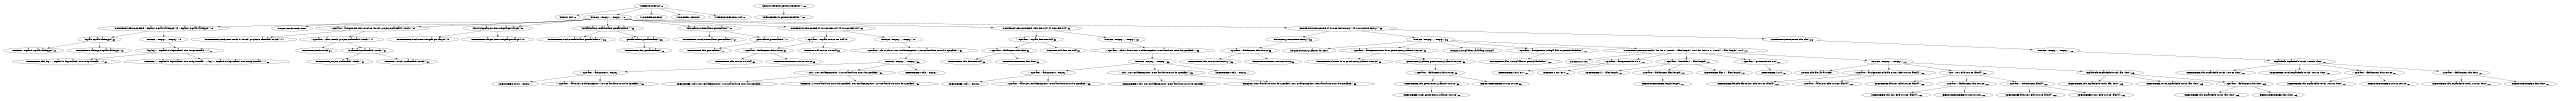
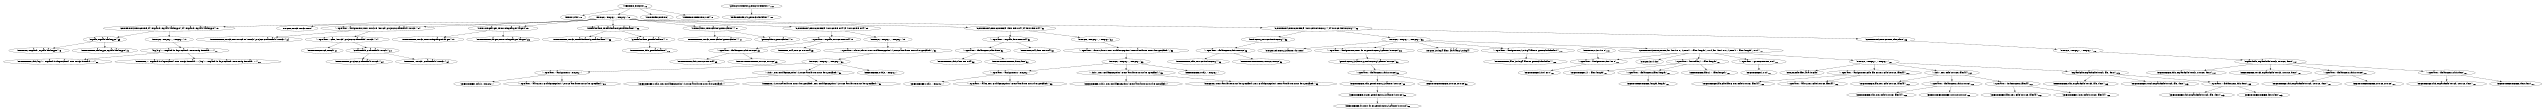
node "(MODIFIER,VIRTUAL)": removed
node "(getTaskName,getTaskName())": text "86" -> "81"
node "(IDENTIFIER,this,getLocation())": removed
edge "(<operator>.assignment,ANY ds = getDirectoryScanner(source))" -> "(IDENTIFIER,ds,ANY ds = getDirectoryScanner(source))": now "(IDENTIFIER,super,getDirectoryScanner(source))" -> "(IDENTIFIER,ds,ANY ds = getDirectoryScanner(source))"
edge "(<operator>.assignment,int i = 0)" -> "(LITERAL,0,int i = 0)": reversed
